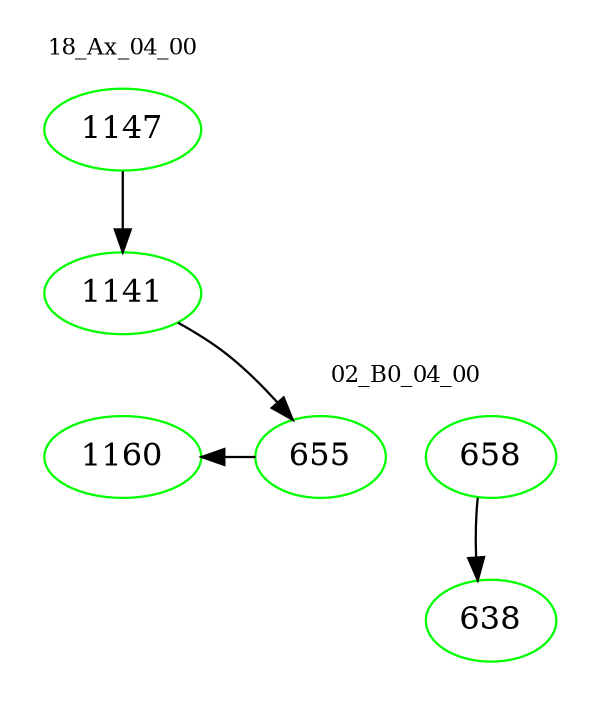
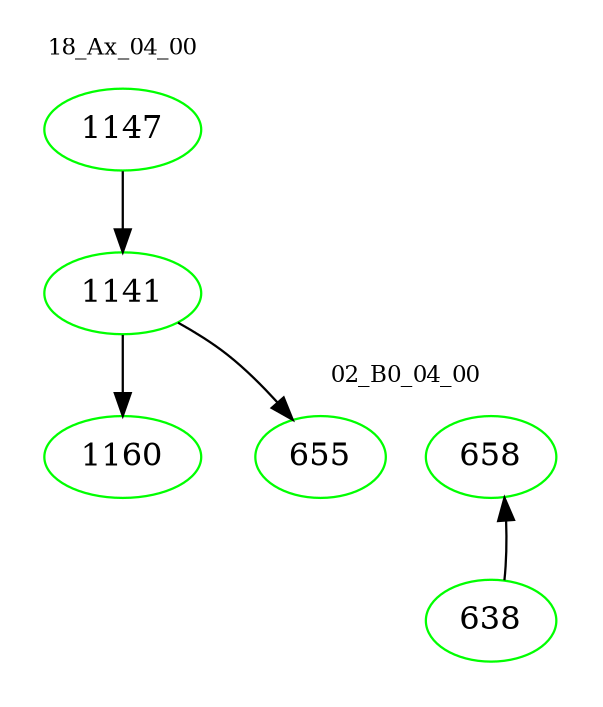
edge "655" -> "1160": now "1141" -> "1160"
edge "658" -> "638": reversed
